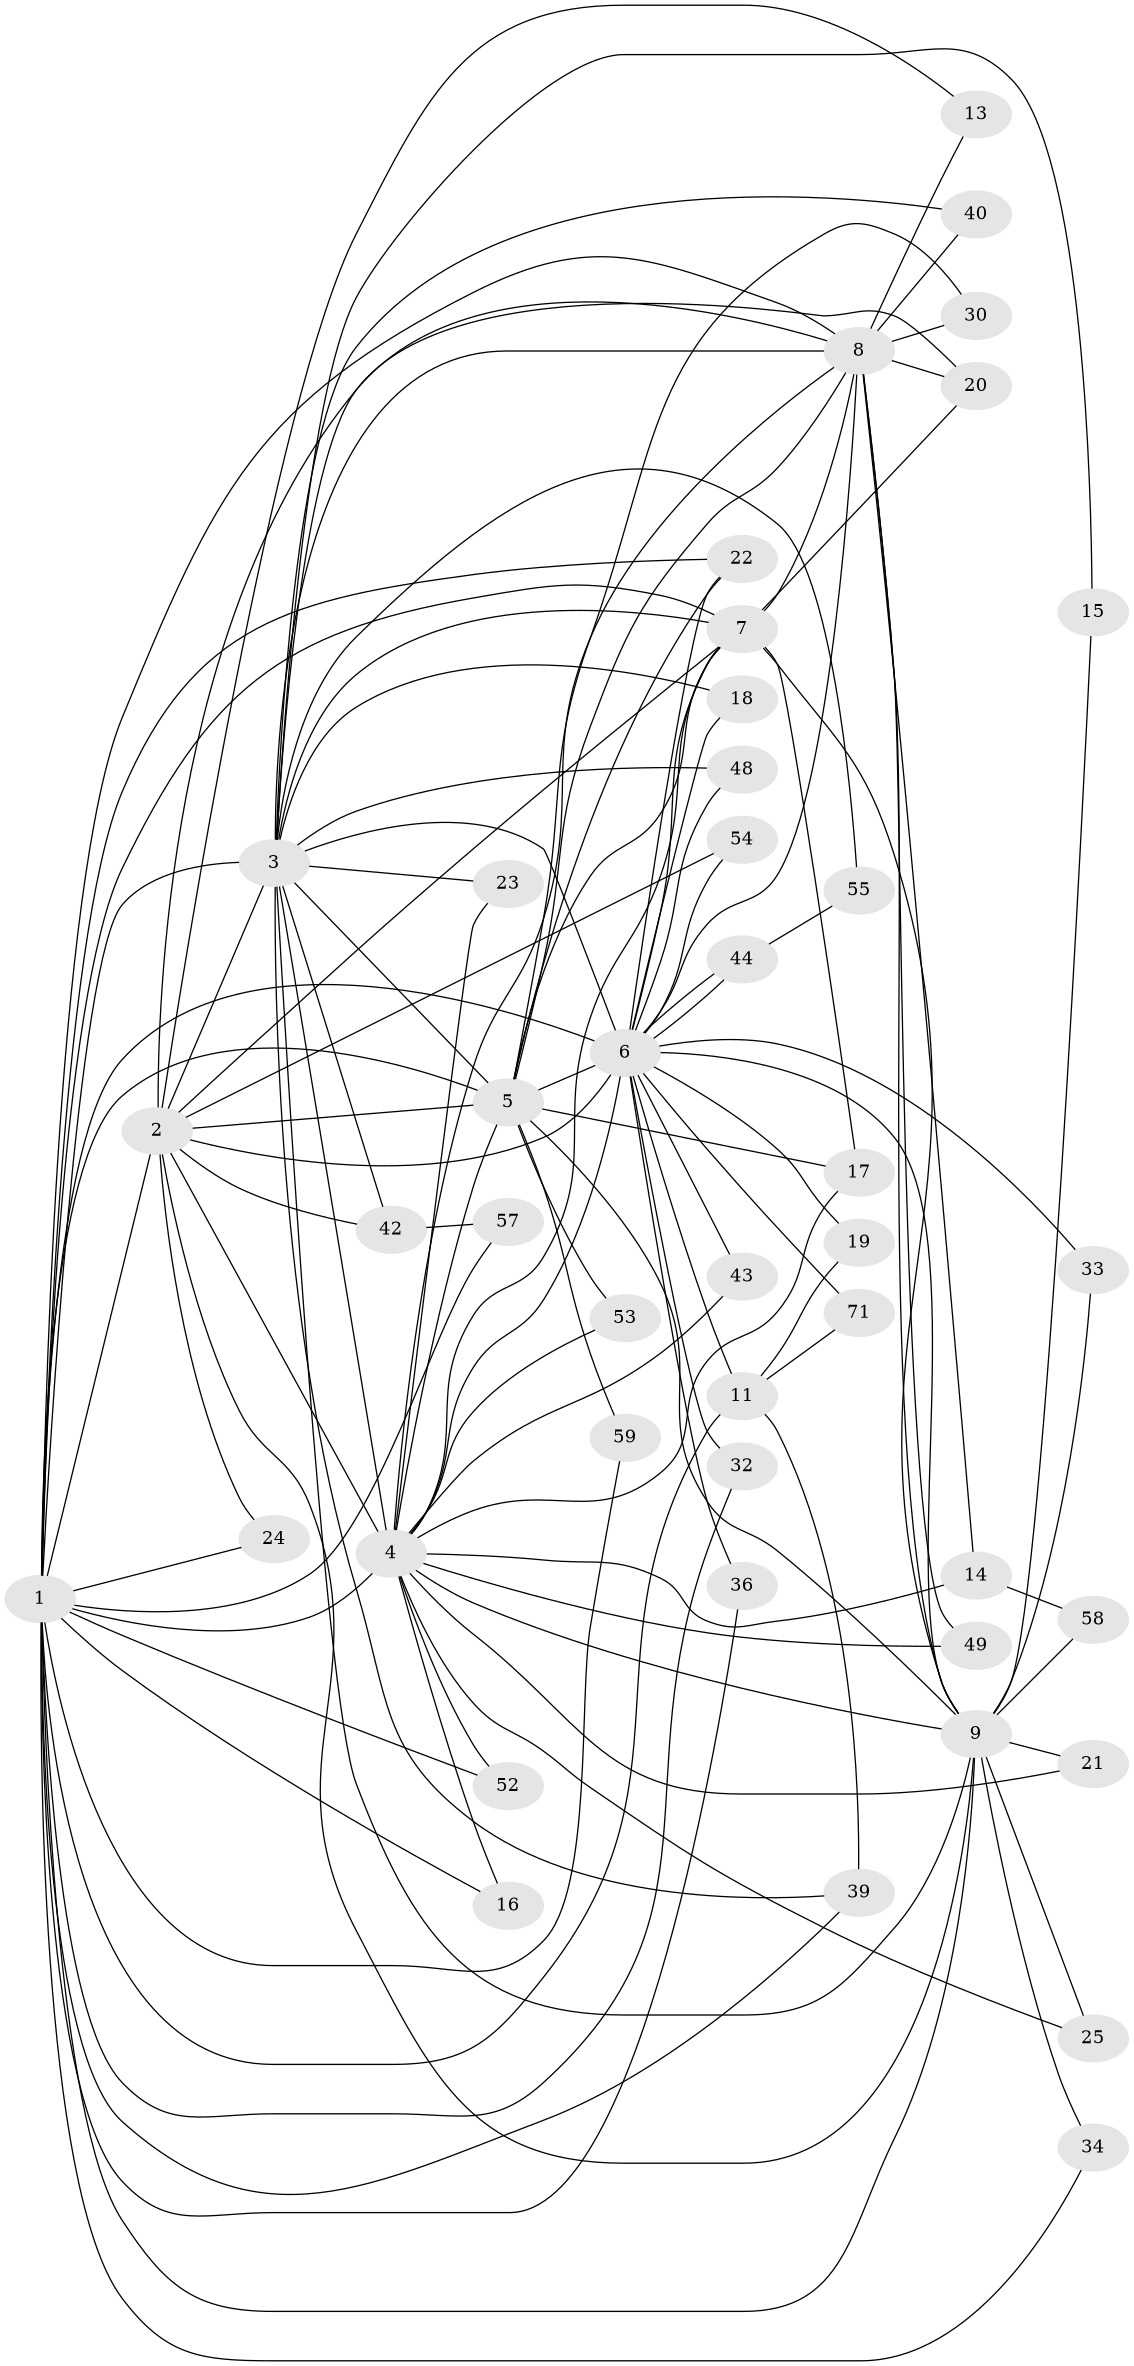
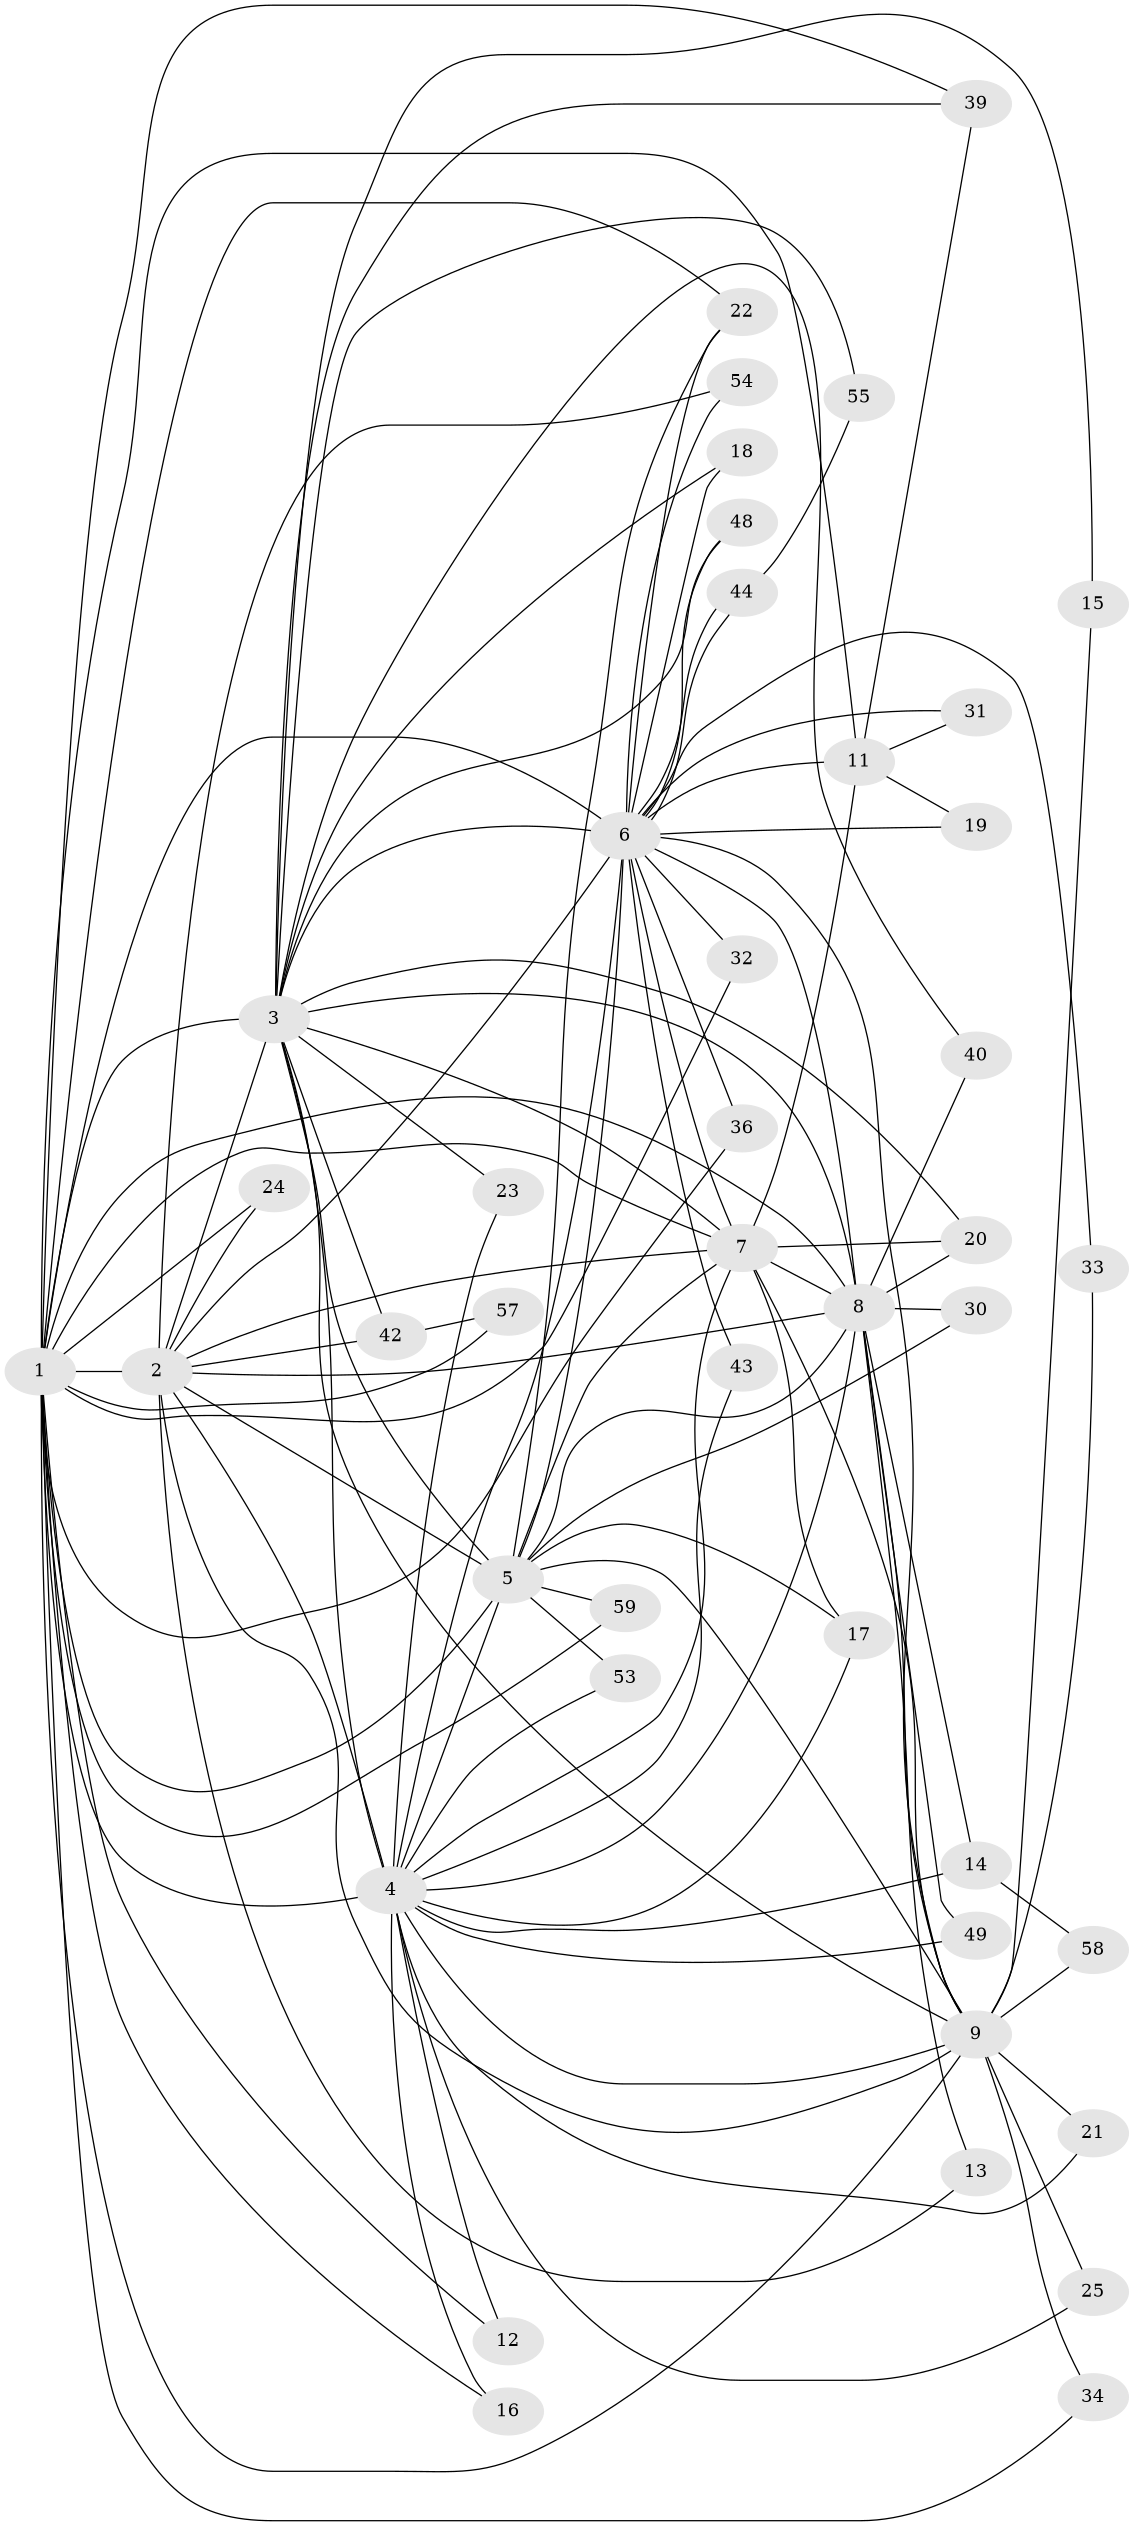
edge "11" -- "7": added
node "71": label "71" -> "31"
node "52": label "52" -> "12"
